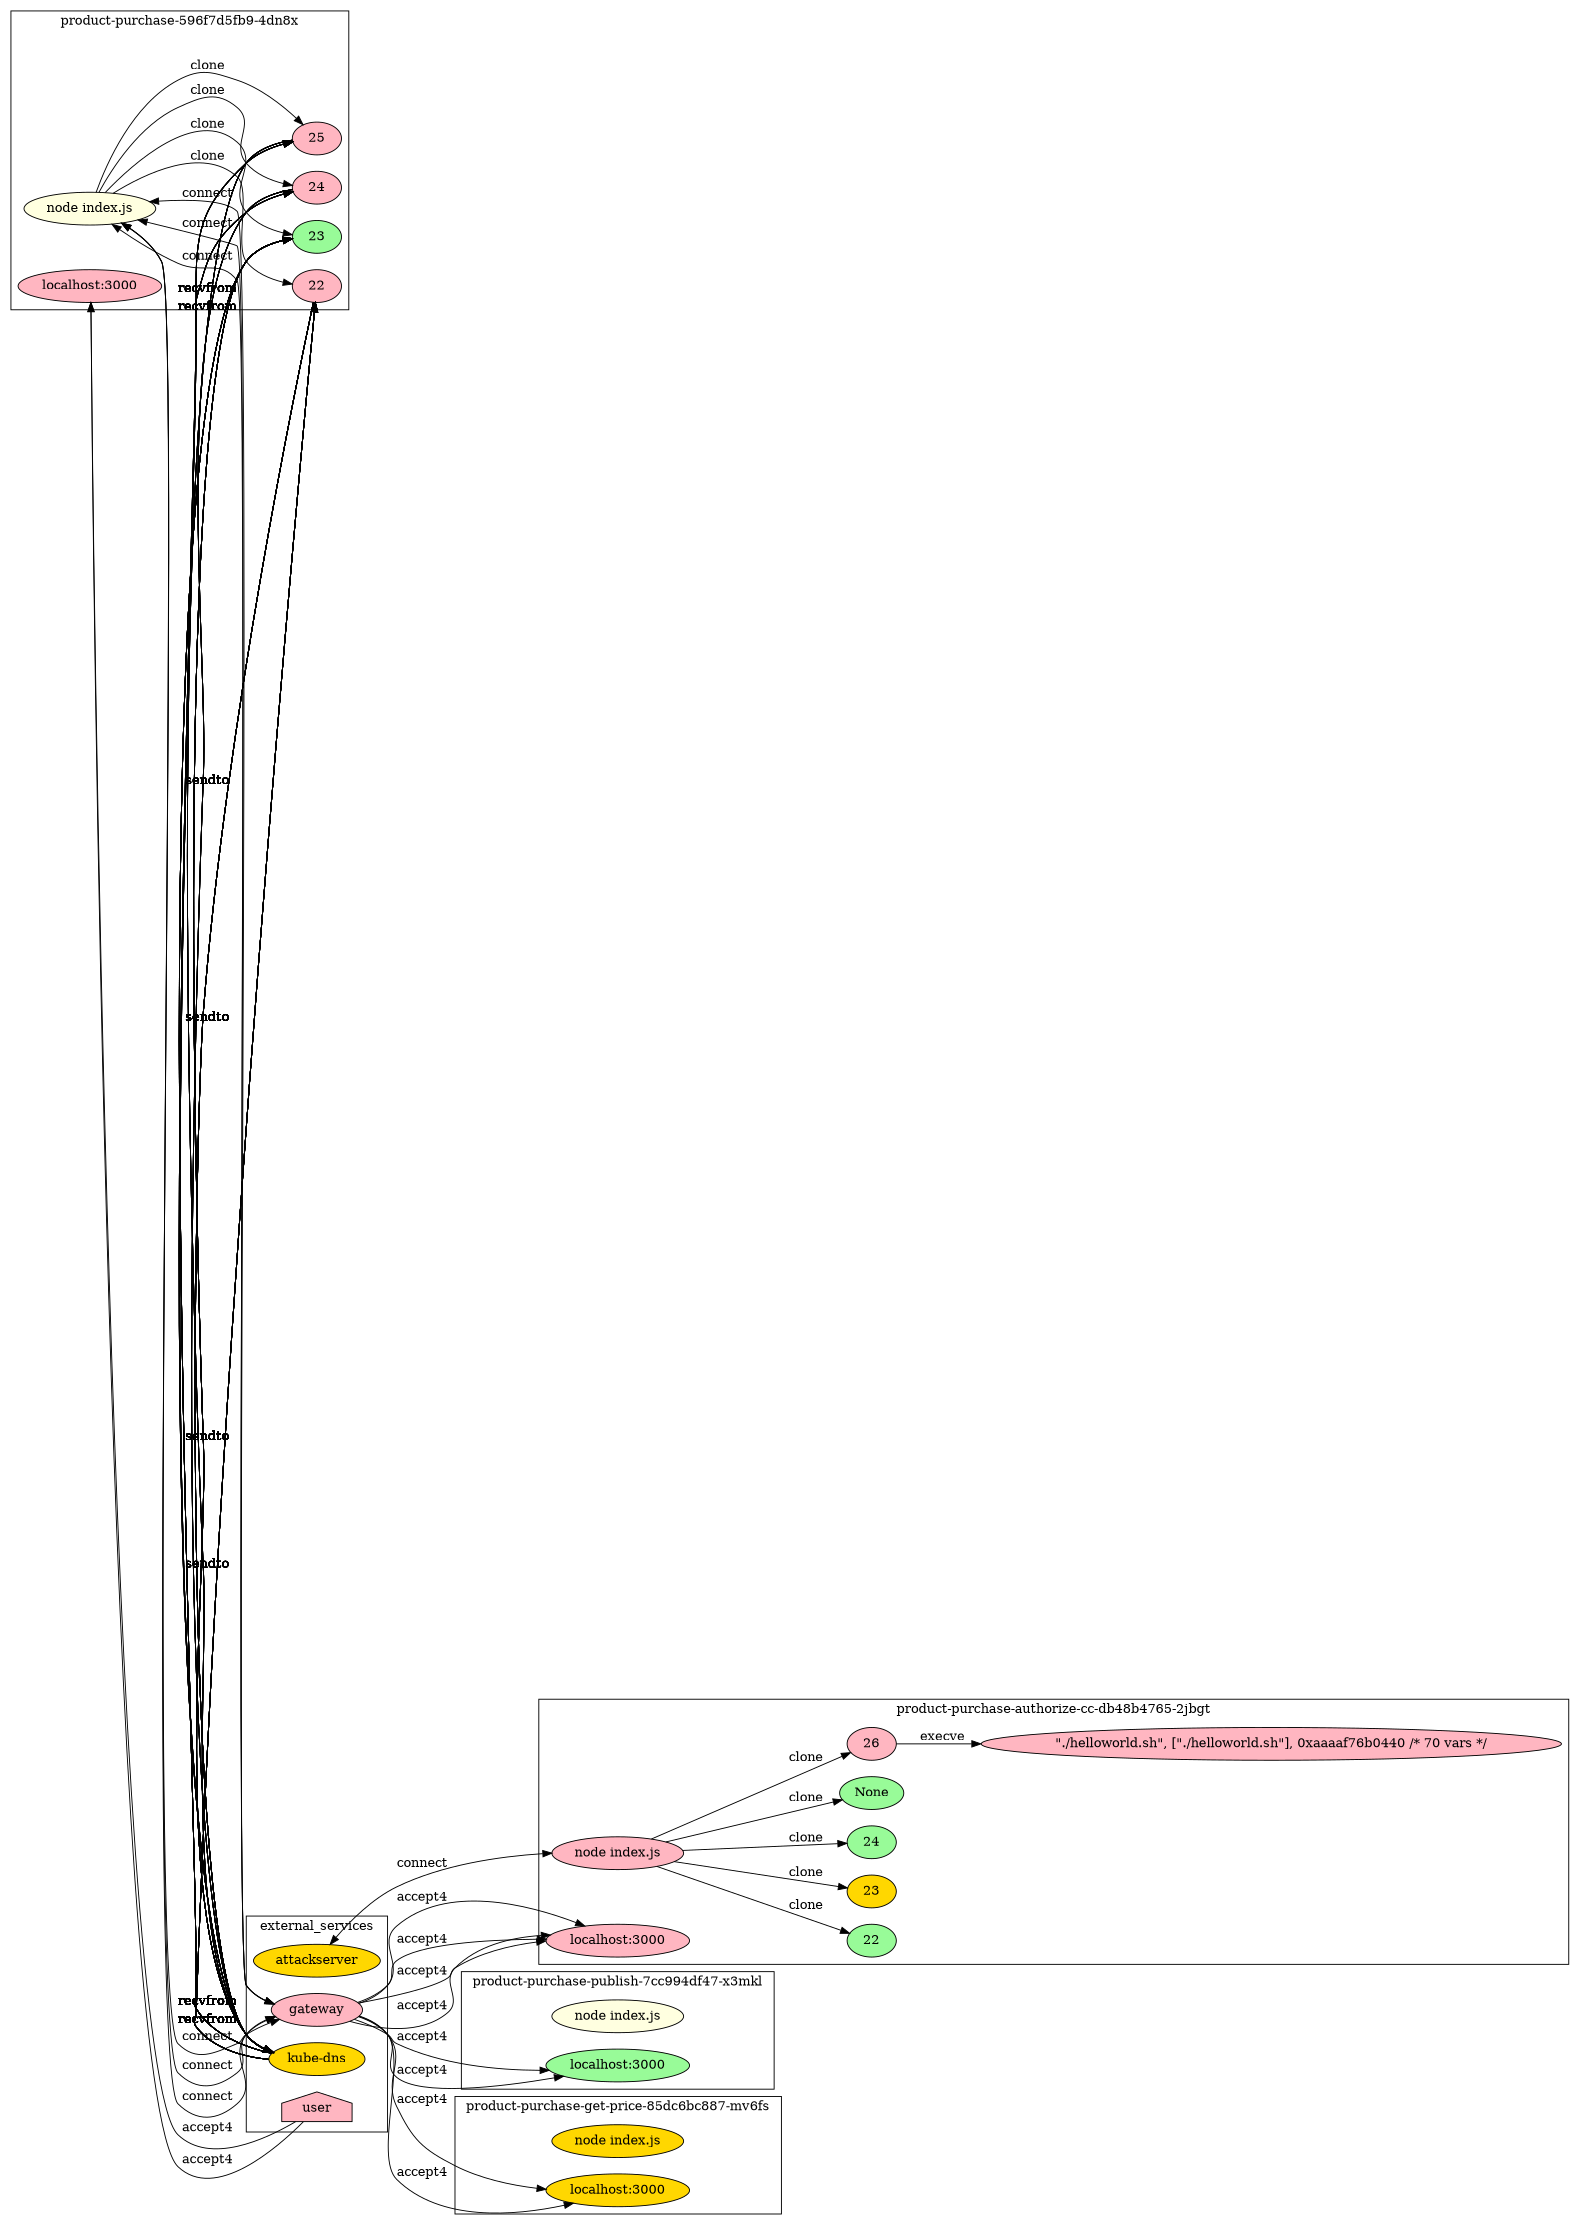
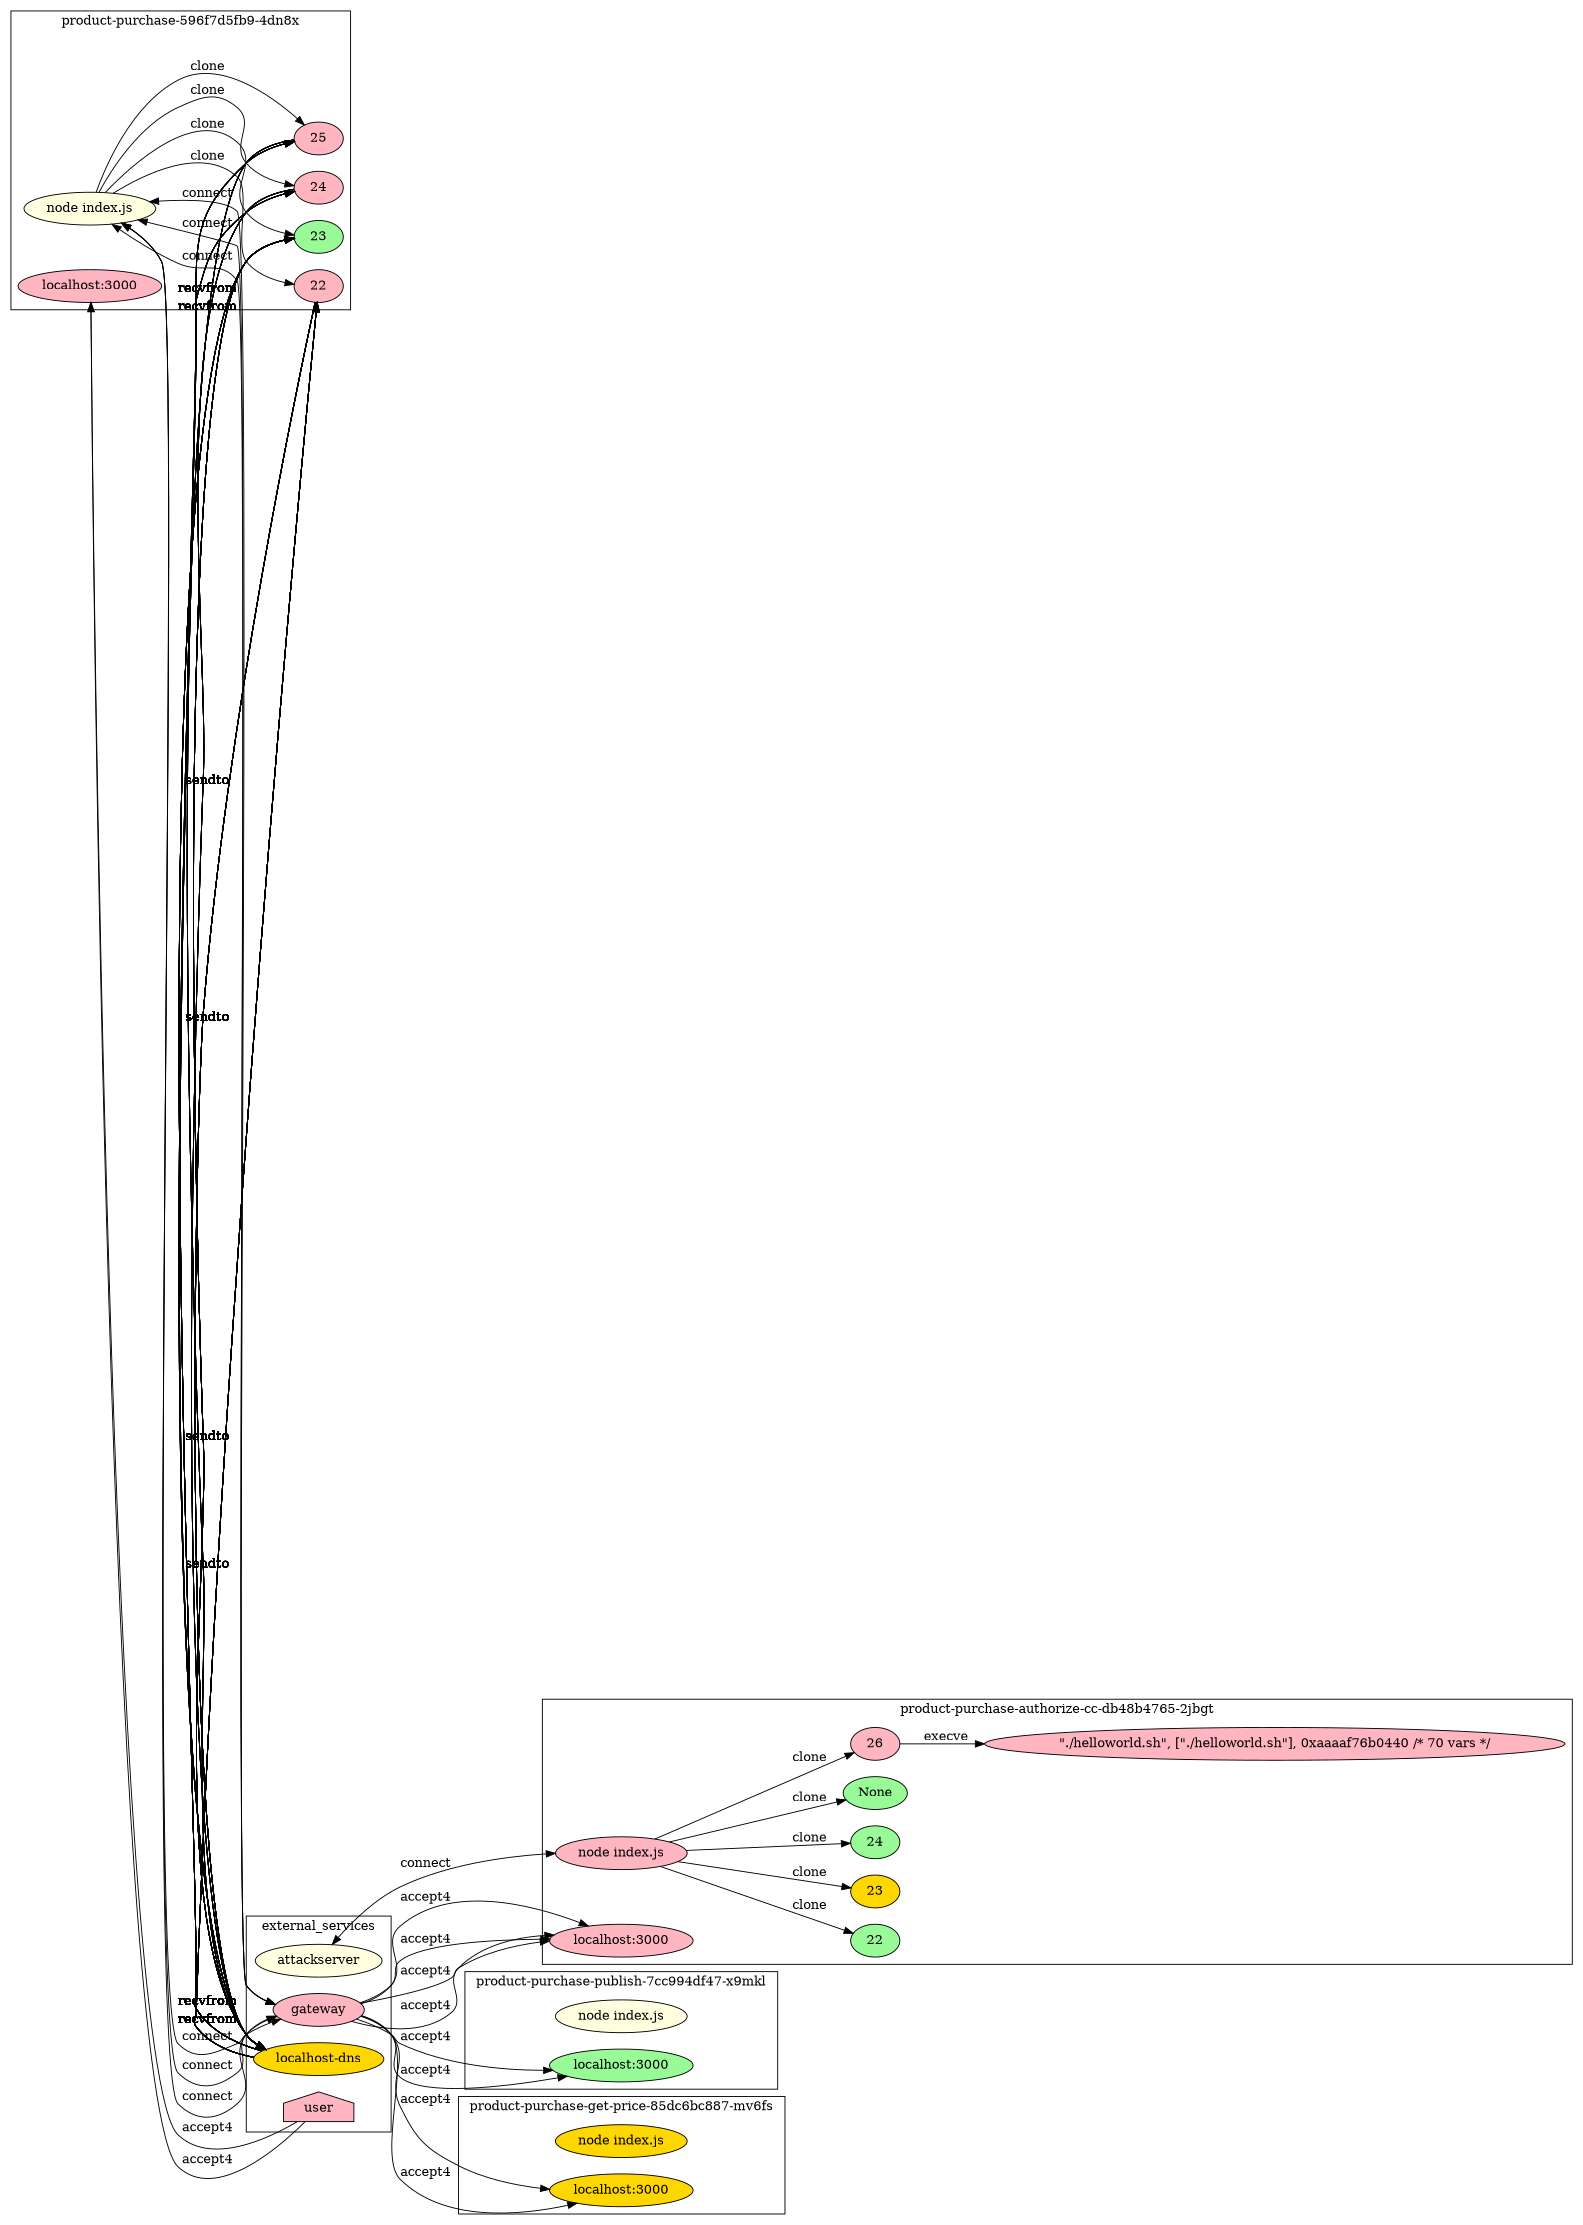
node "attackserver": fillcolor gold -> lightyellow
cluster " product-purchase-publish-7cc994df47-x3mkl ": label " product-purchase-publish-7cc994df47-x3mkl " -> " product-purchase-publish-7cc994df47-x9mkl "
node "kube-dns": label "kube-dns" -> "localhost-dns"
